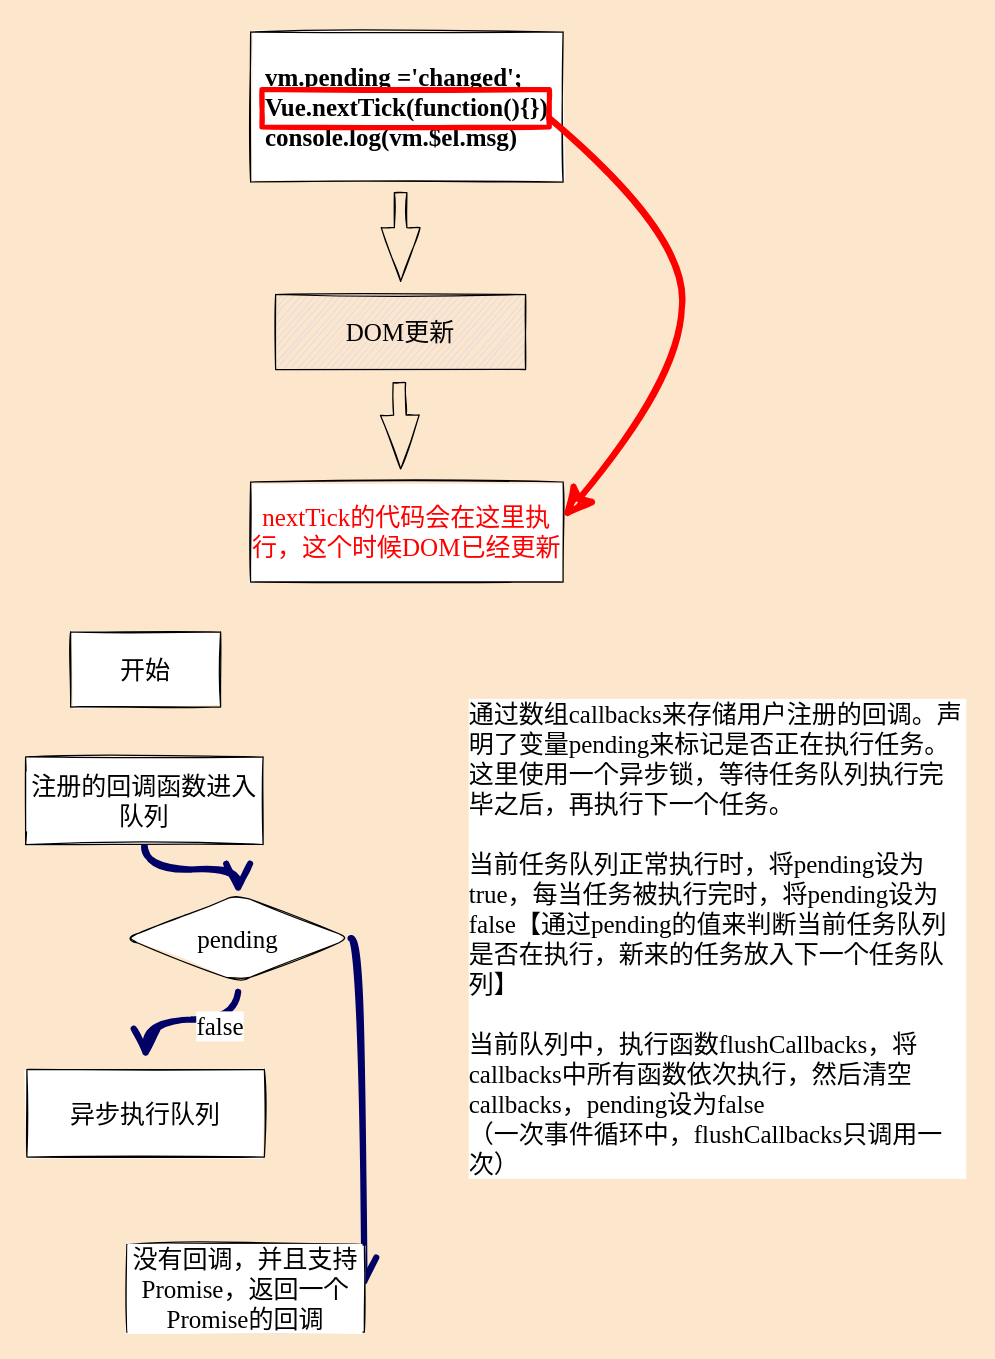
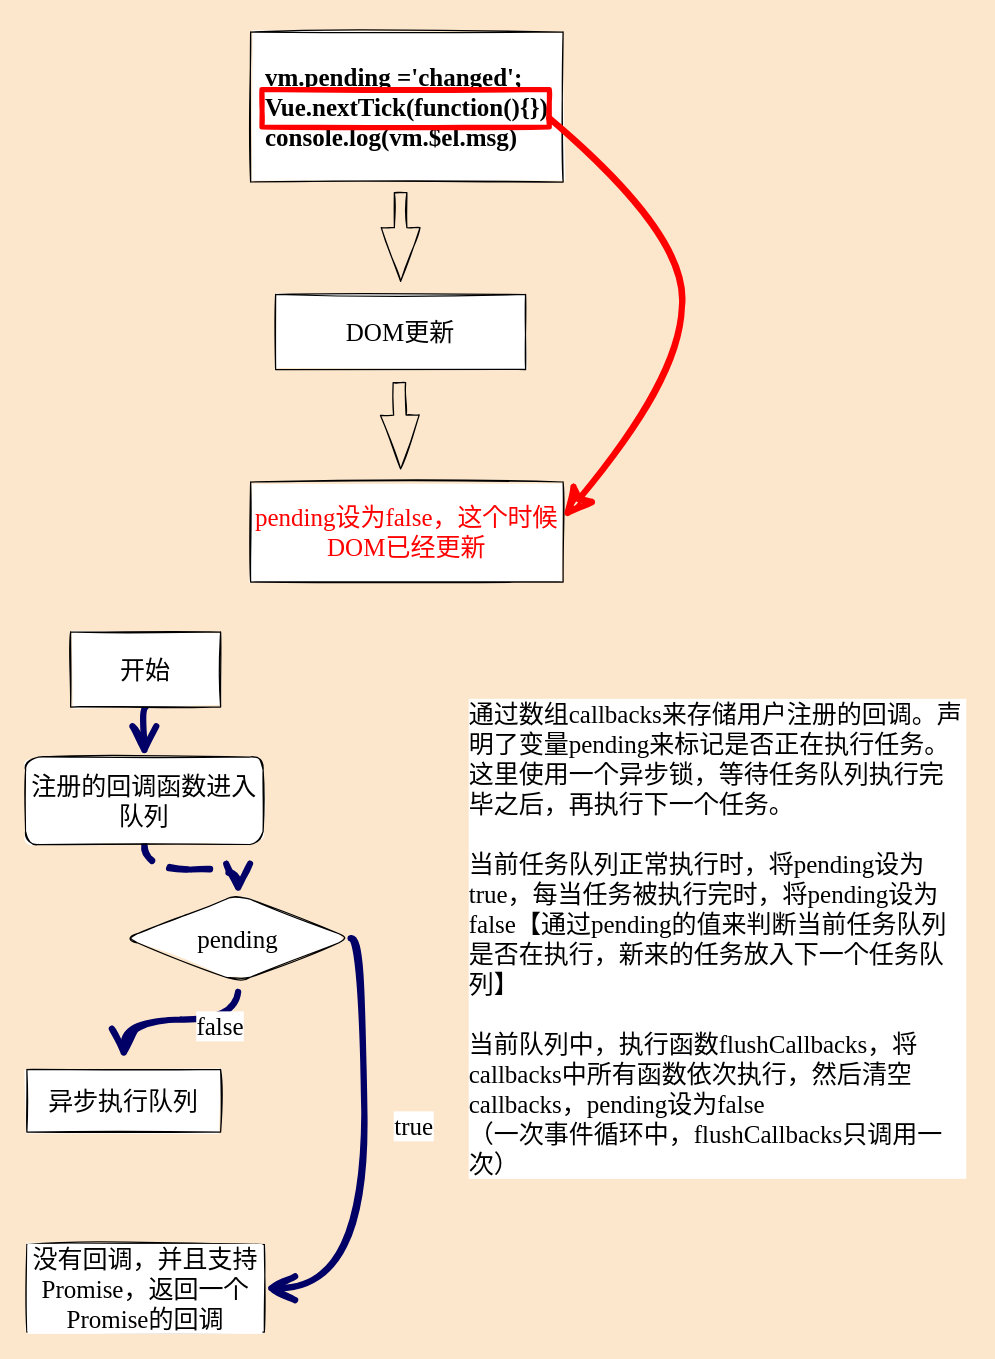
node "DOM更新": fillcolor #e1d5e7 -> #ffffff
node "nextTick的代码会在这里执行，这个时候DOM已经更新": label "nextTick的代码会在这里执行，这个时候DOM已经更新" -> "pending设为false，这个时候DOM已经更新"
edge "开始" -> "注册的回调函数进入队列": added
node "注册的回调函数进入队列": shape rectangle -> rounded rectangle
edge "注册的回调函数进入队列" -> "pending": style solid -> dashed
node "异步执行队列": size 238x88 -> 194x63
node "true": added
node "没有回调，并且支持Promise，返回一个Promise的回调": moved (246, 1288) -> (146, 1288)
